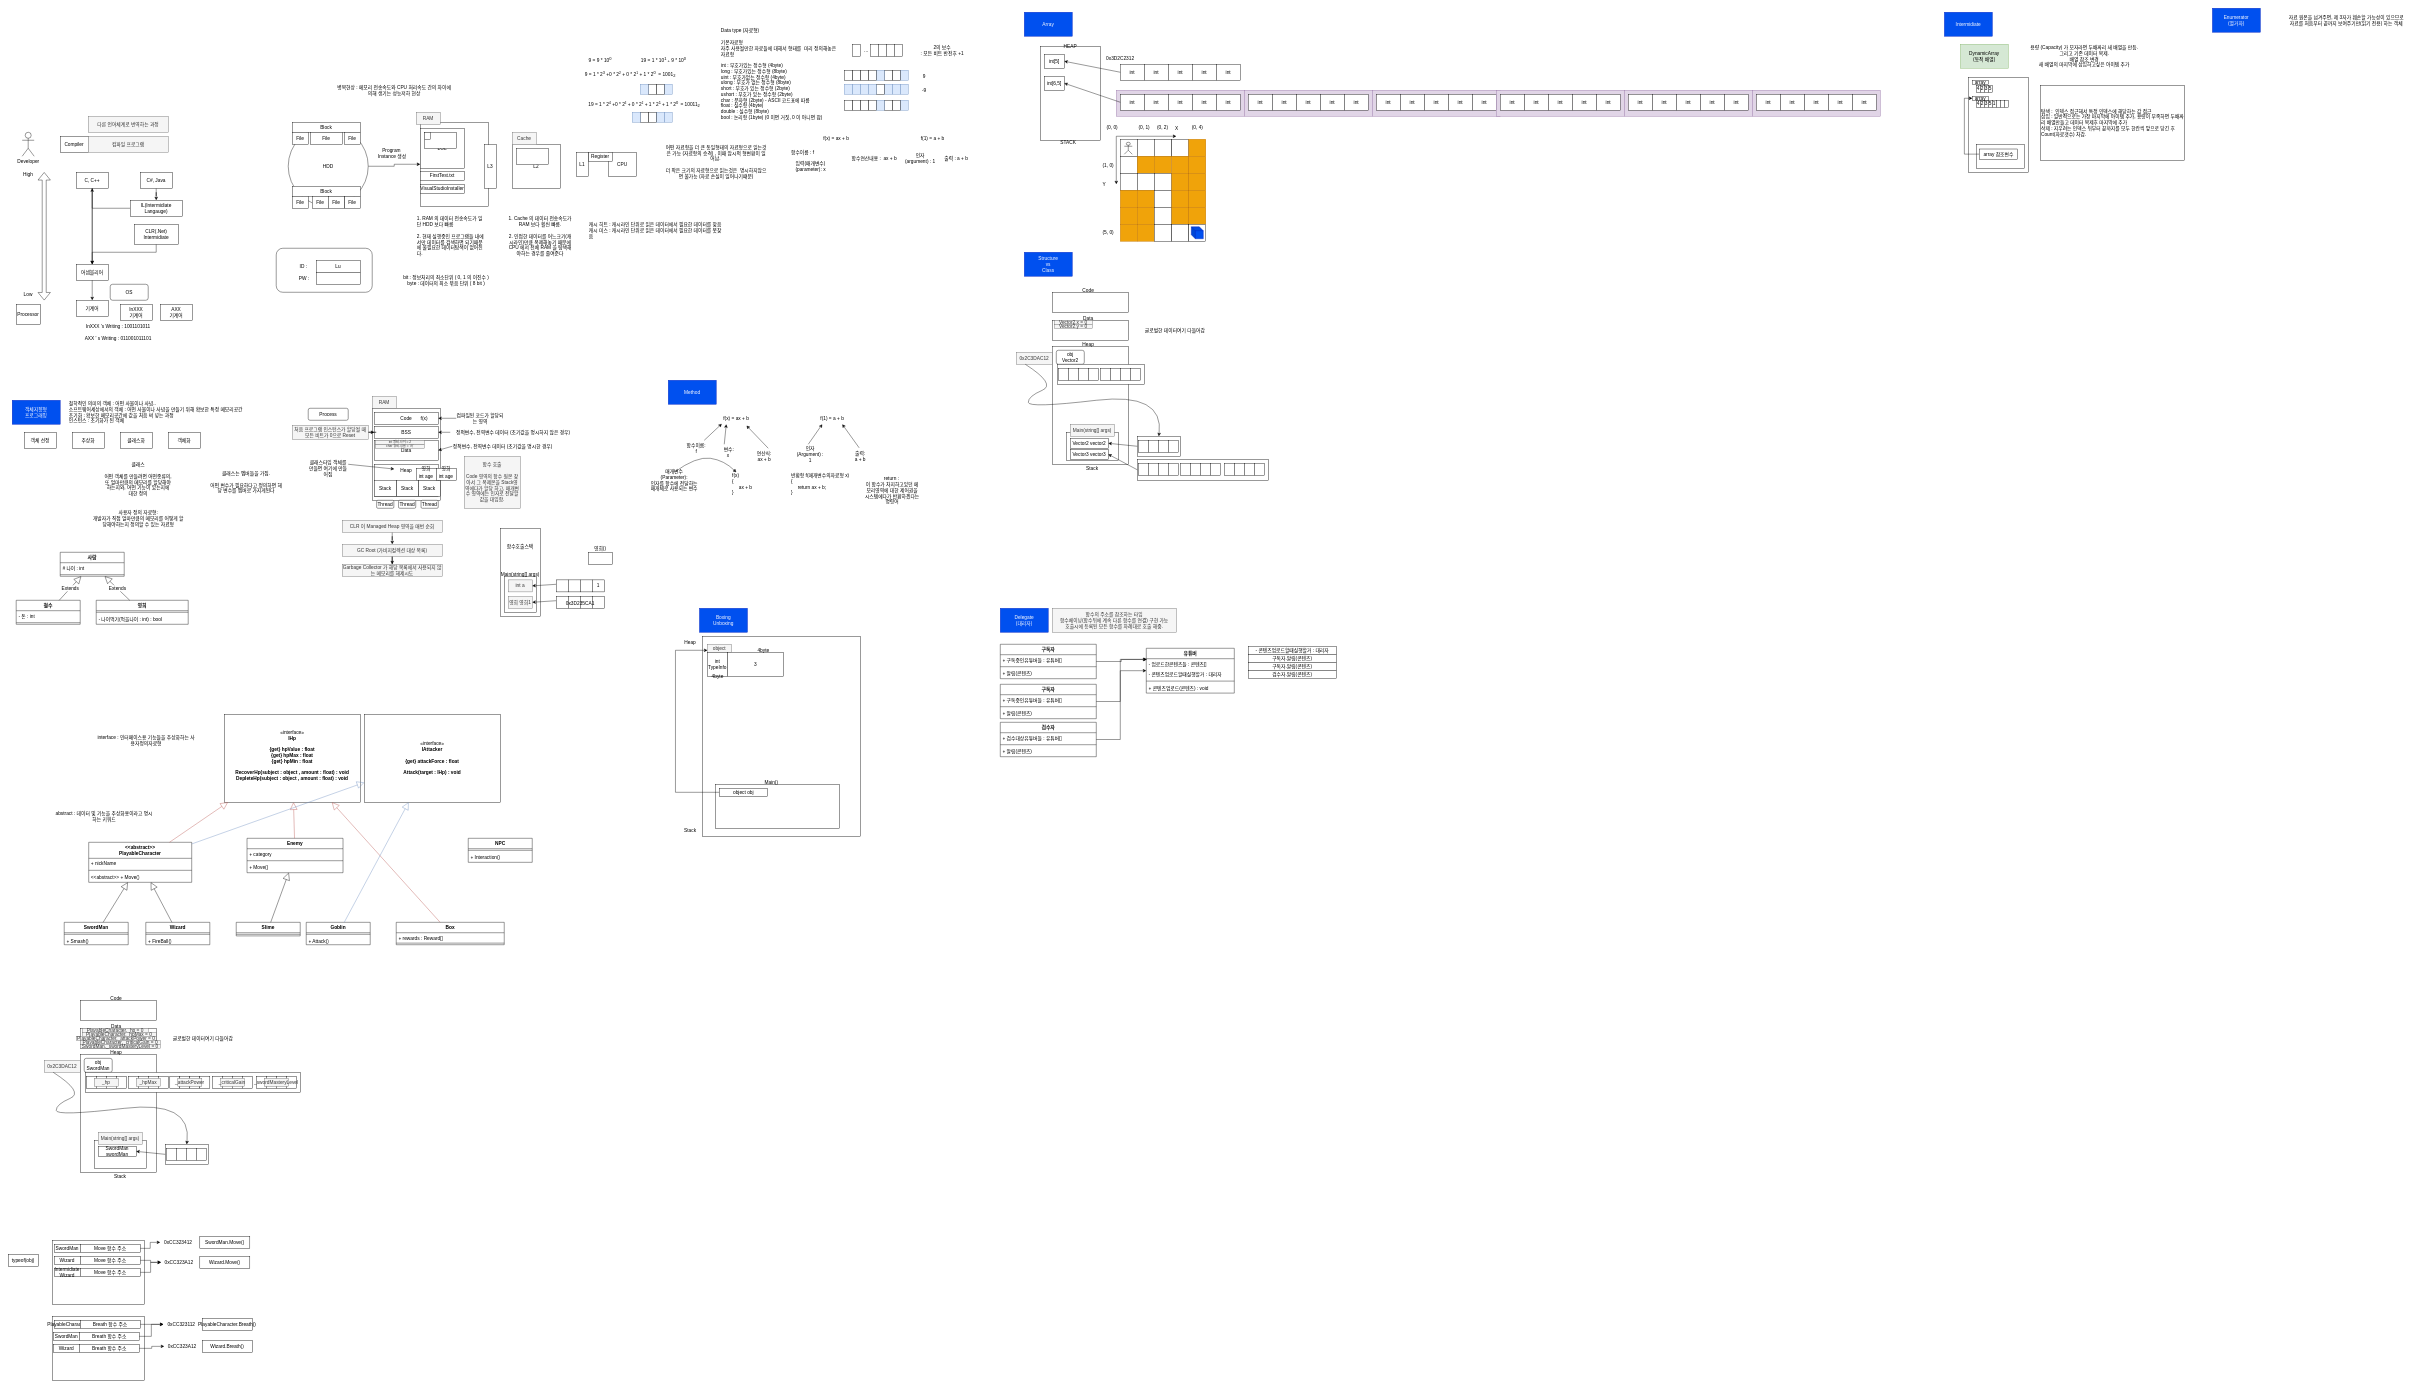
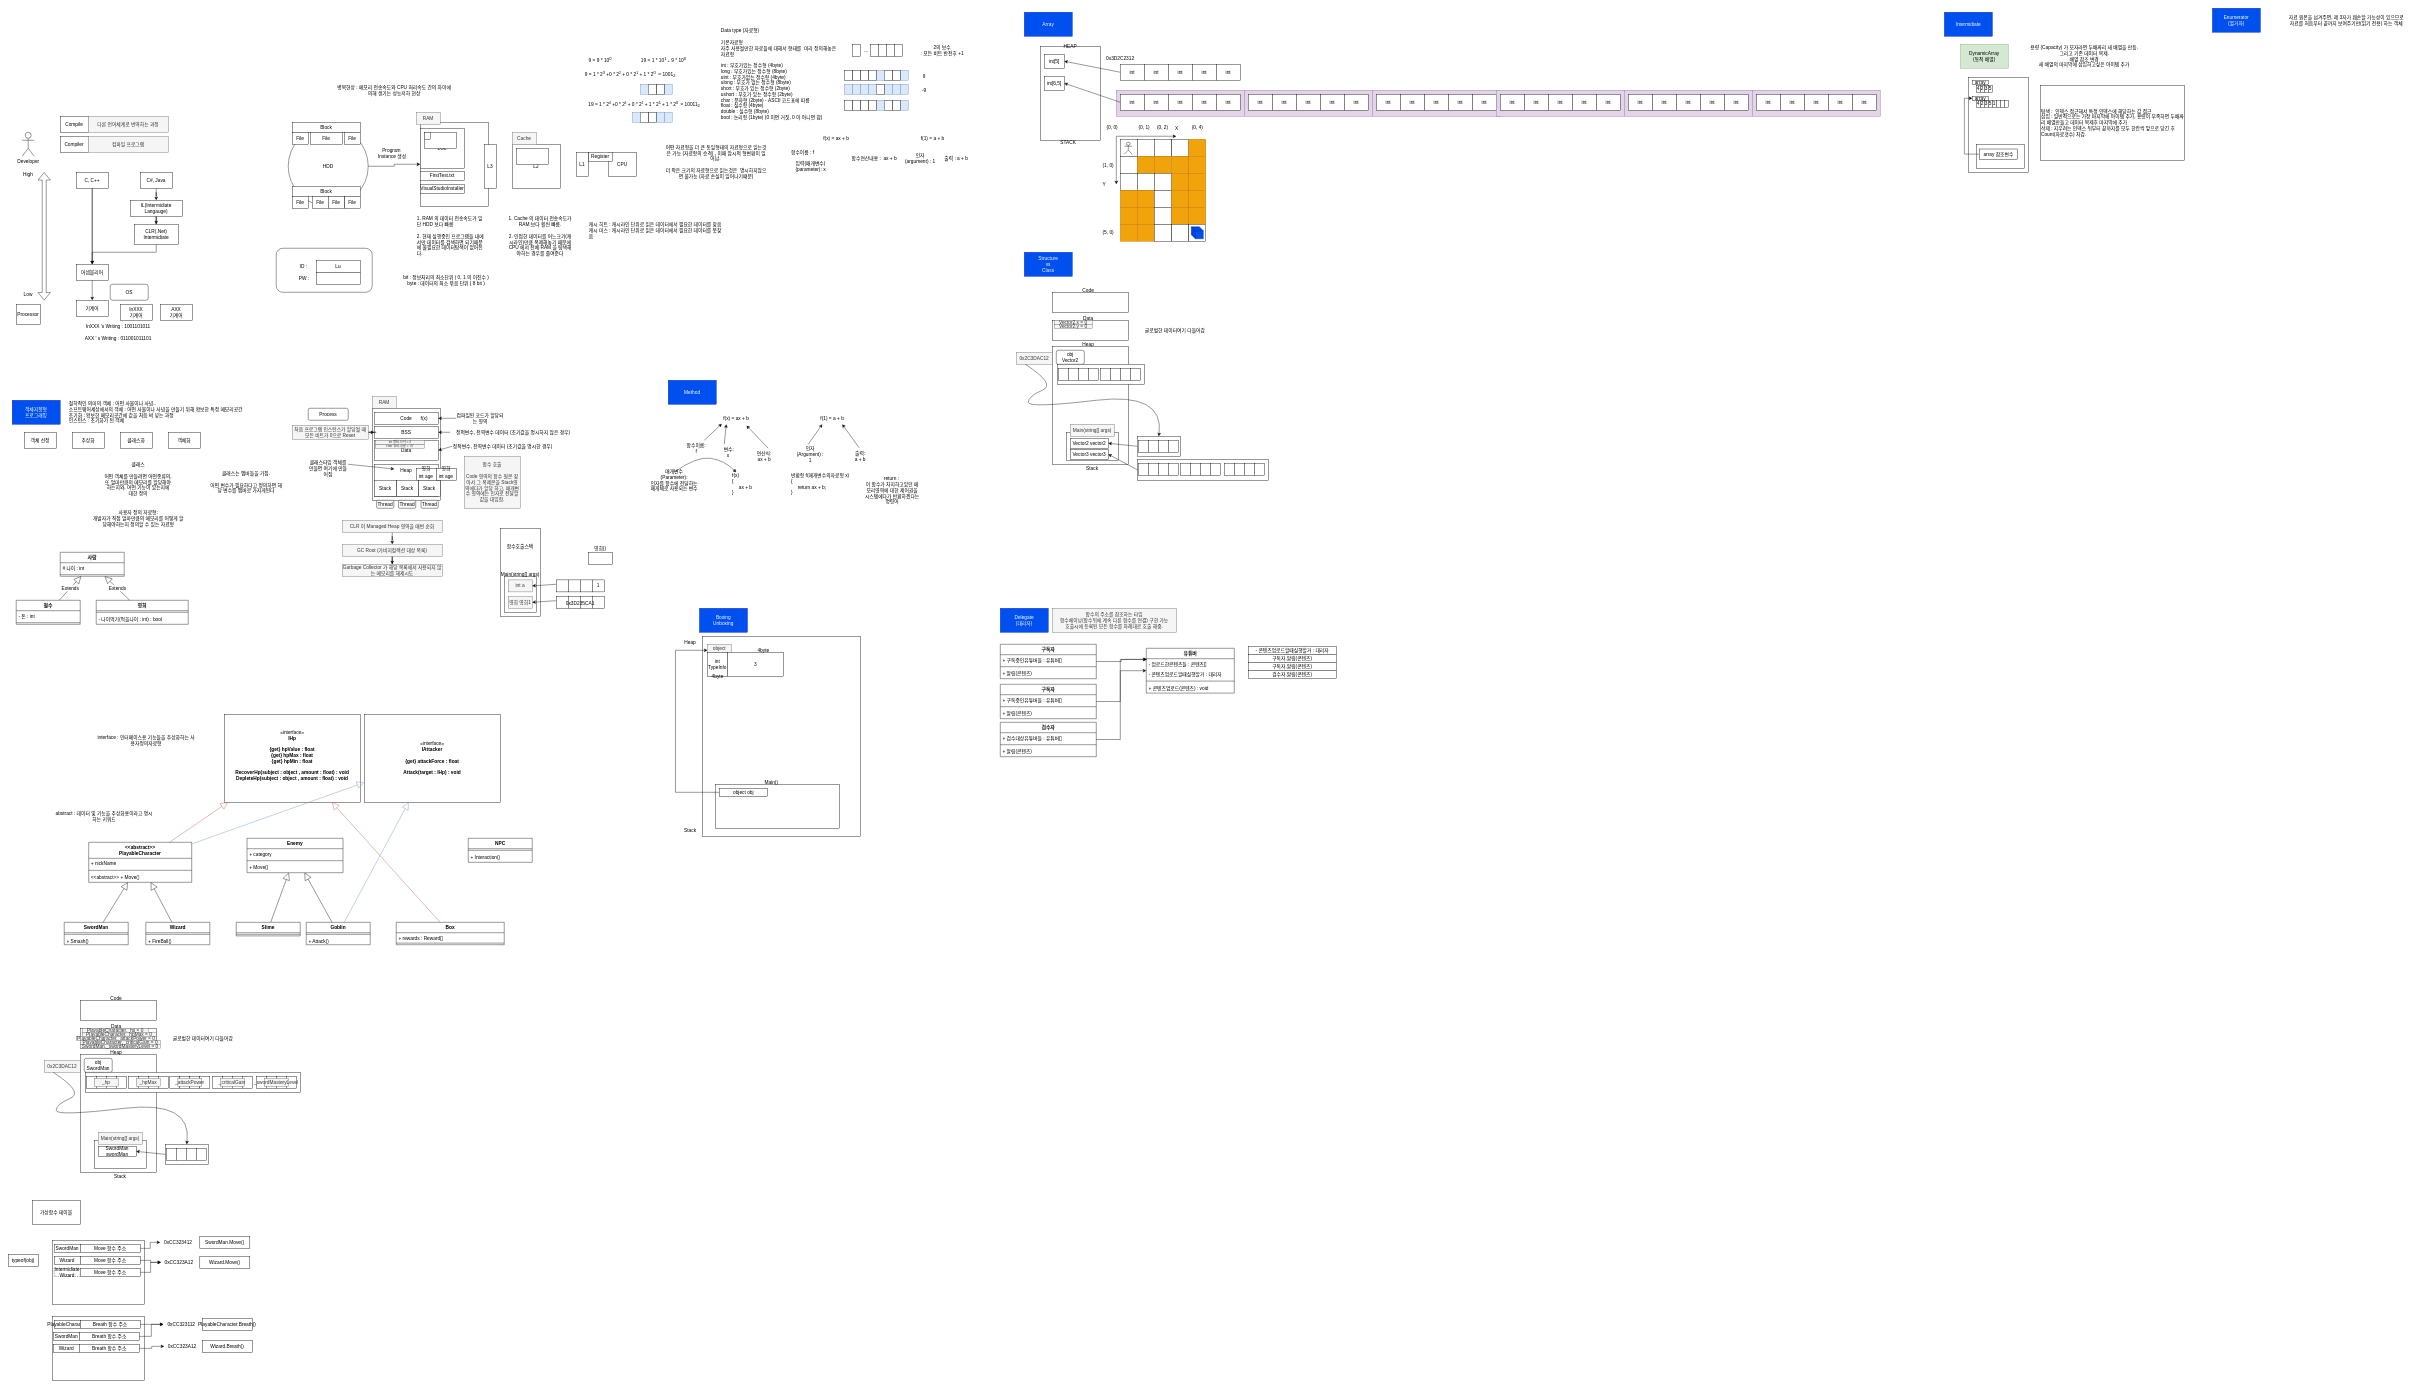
node "Compile": added
edge "IL(Intermidiate Langauge)" -> "C, C++": now "IL(Intermidiate Langauge)" -> "CLR(.Net) Intermidiate"
edge "Enemy" -> "«interface» IHp {get} hpValue : float {get} hpMax : float {get} hpMin : float RecoverHp(subject : object , amount : float) : void DepleteHp(subject : object , amount : float) : void": removed
edge "Goblin" -> "Enemy": added
node "가상함수 테이블": added
node "Intermidiate Wizard": style solid -> dashed
